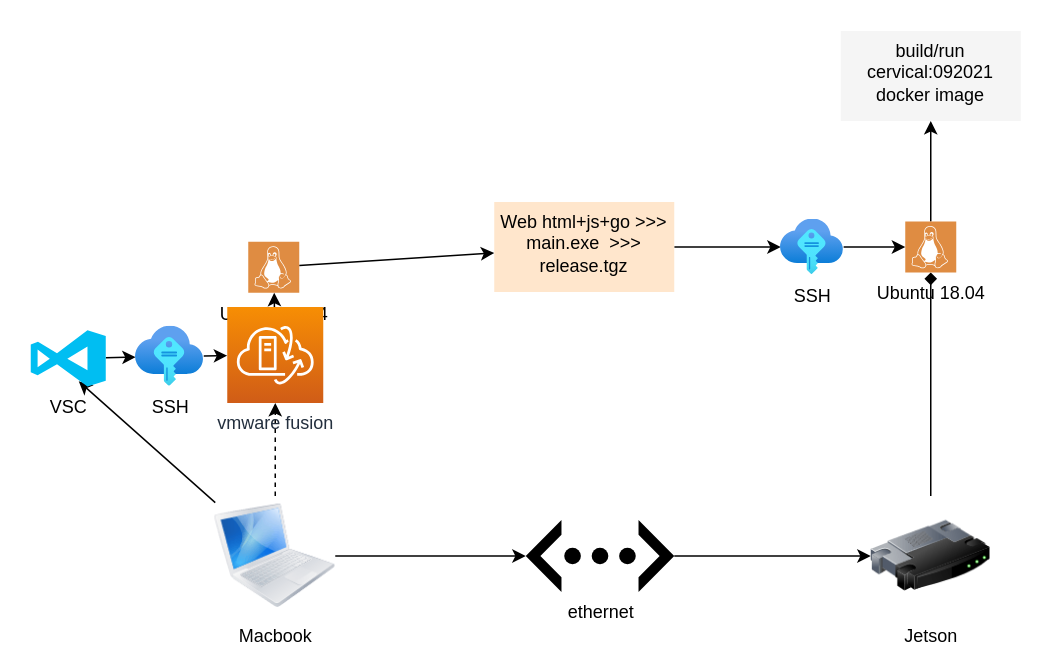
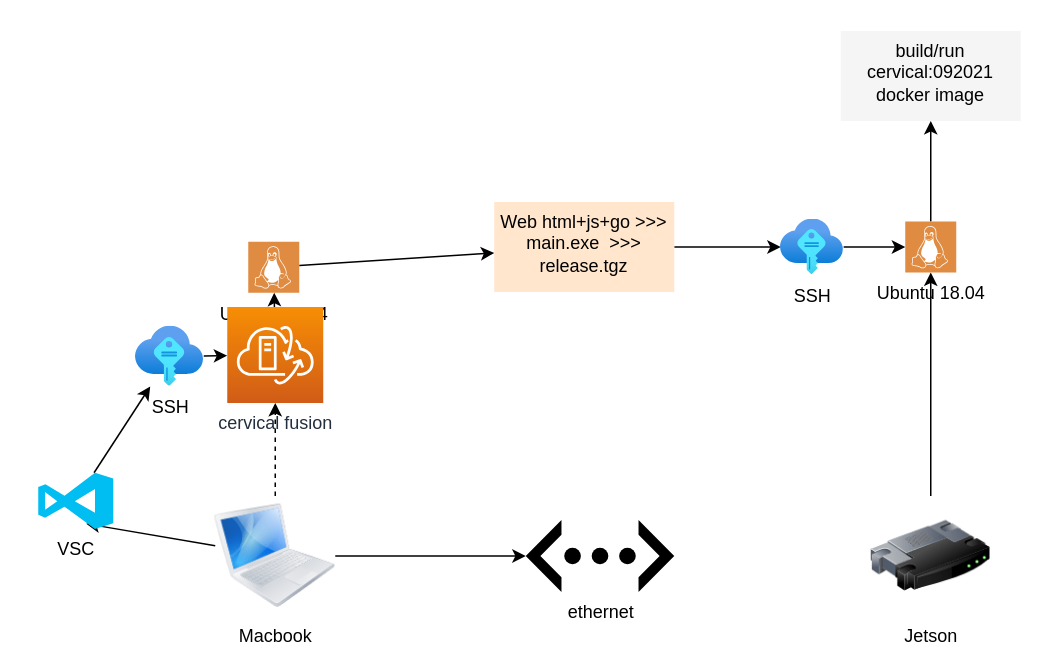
edge "Jetson" -> "Ubuntu 18.04": arrowhead diamond -> classic
node "VSC": moved (68, 358) -> (76, 501)
node "vmware fusion": label "vmware fusion" -> "cervical fusion"
edge "ethernet" -> "Jetson": removed
